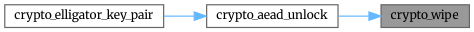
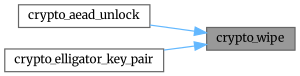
edge "crypto_elligator_key_pair" -> "crypto_aead_unlock": now "crypto_elligator_key_pair" -> "crypto_wipe"
